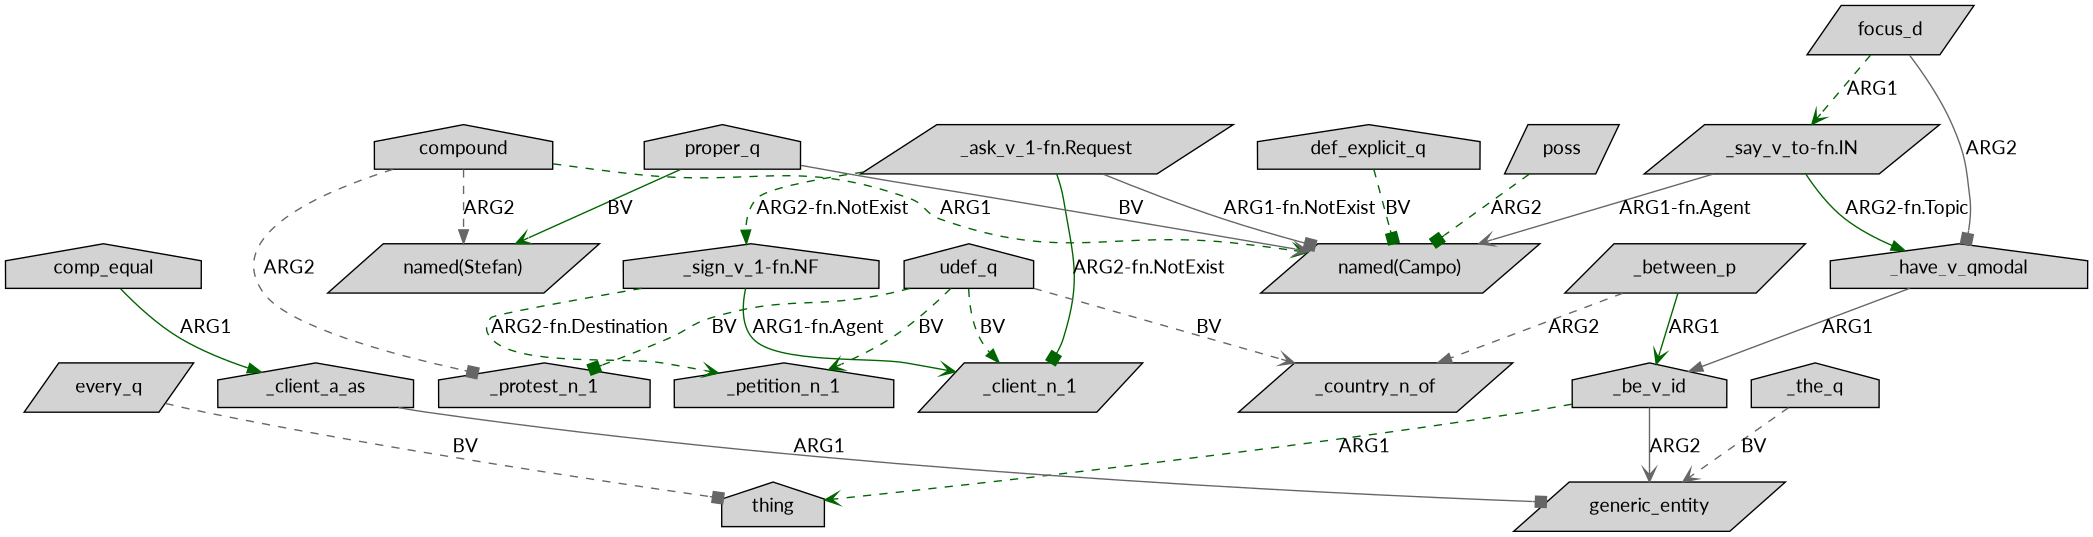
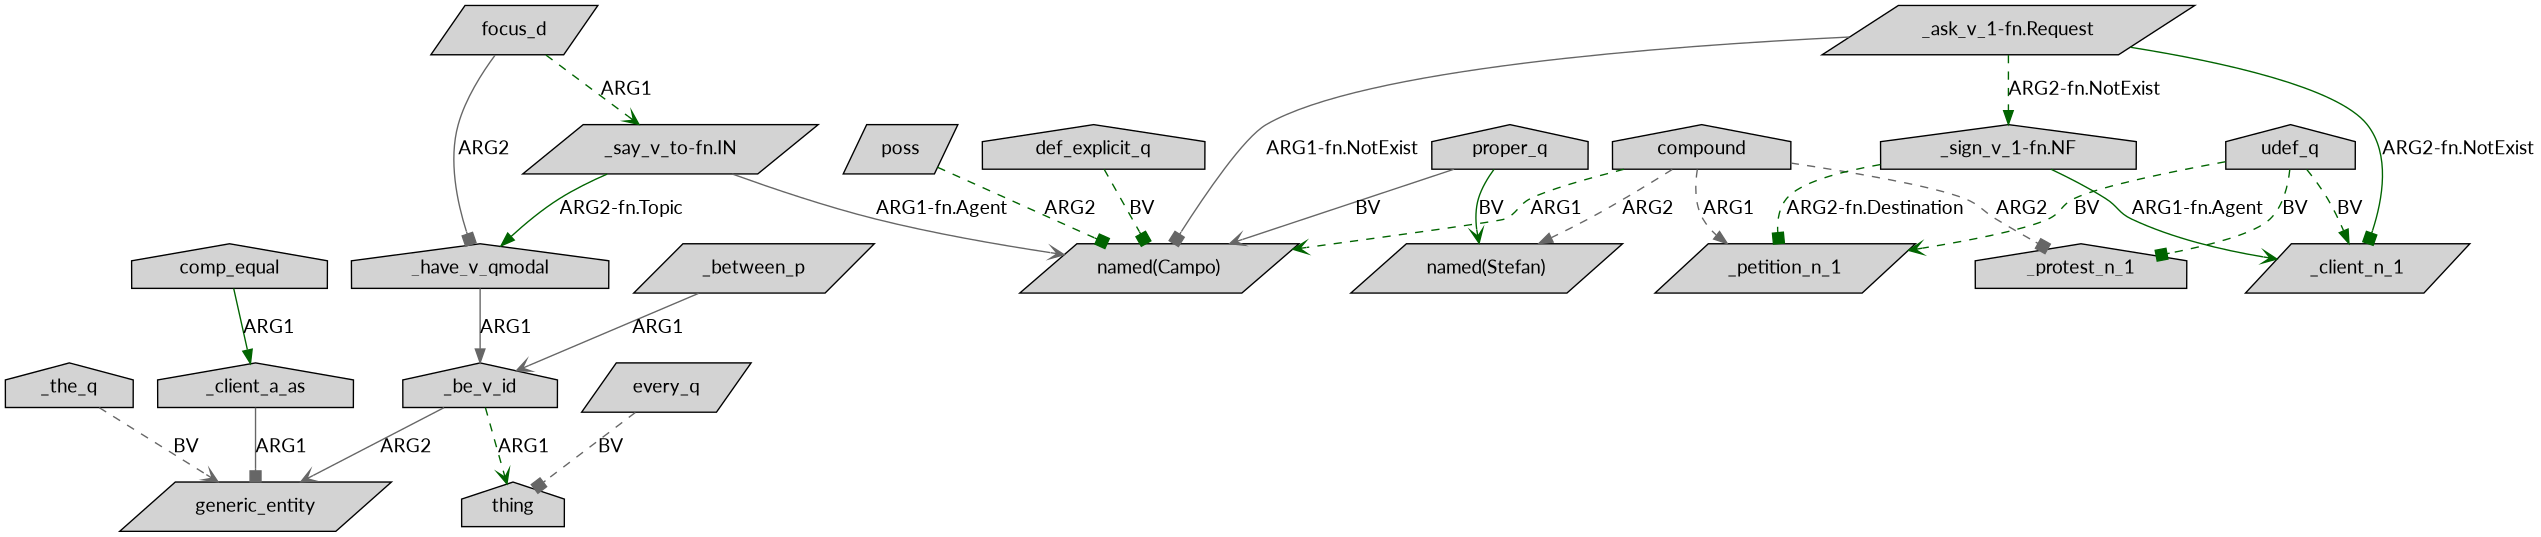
edge "compound" -> "_petition_n_1": added, label "ARG1"
edge "_between_p" -> "_be_v_id": color darkgreen -> gray40
edge "_sign_v_1-fn.NF" -> "_petition_n_1": arrowhead vee -> box
node "_petition_n_1": shape house -> parallelogram
node "_country_n_of": removed
